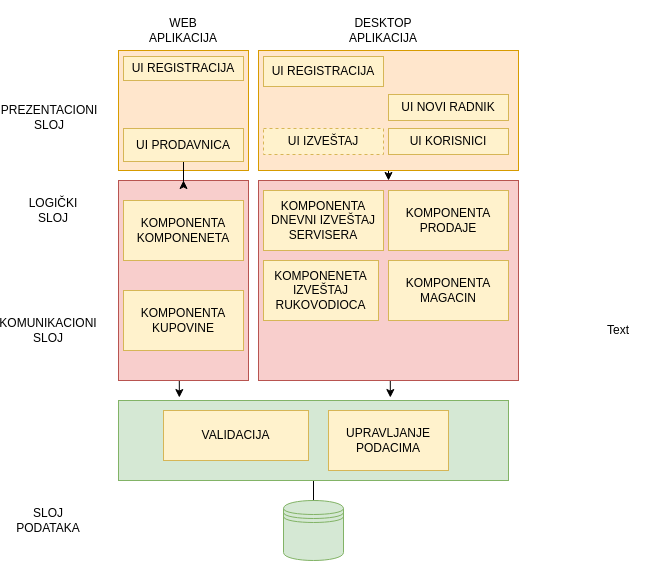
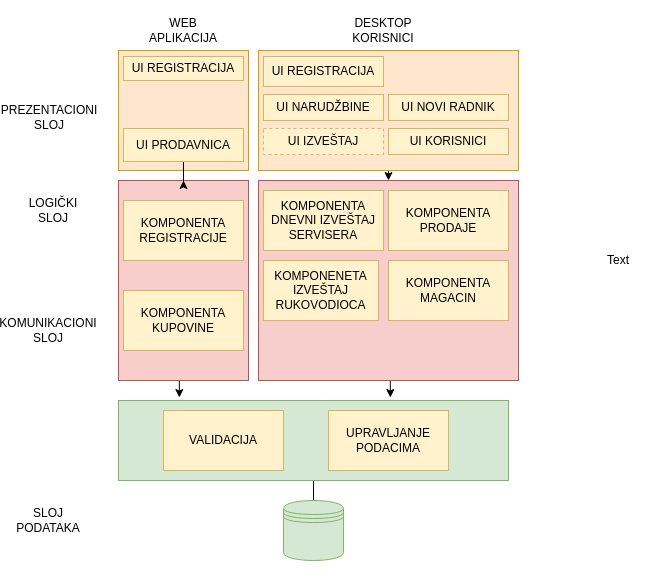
node "DESKTOP APLIKACIJA": label "DESKTOP APLIKACIJA" -> "DESKTOP KORISNICI"
node "UI NARUDŽBINE": added
node "KOMPONENTA KOMPONENETA": label "KOMPONENTA KOMPONENETA" -> "KOMPONENTA REGISTRACIJE"
node "Text": moved (619, 331) -> (619, 261)
node "VALIDACIJA": size 145x50 -> 120x60
